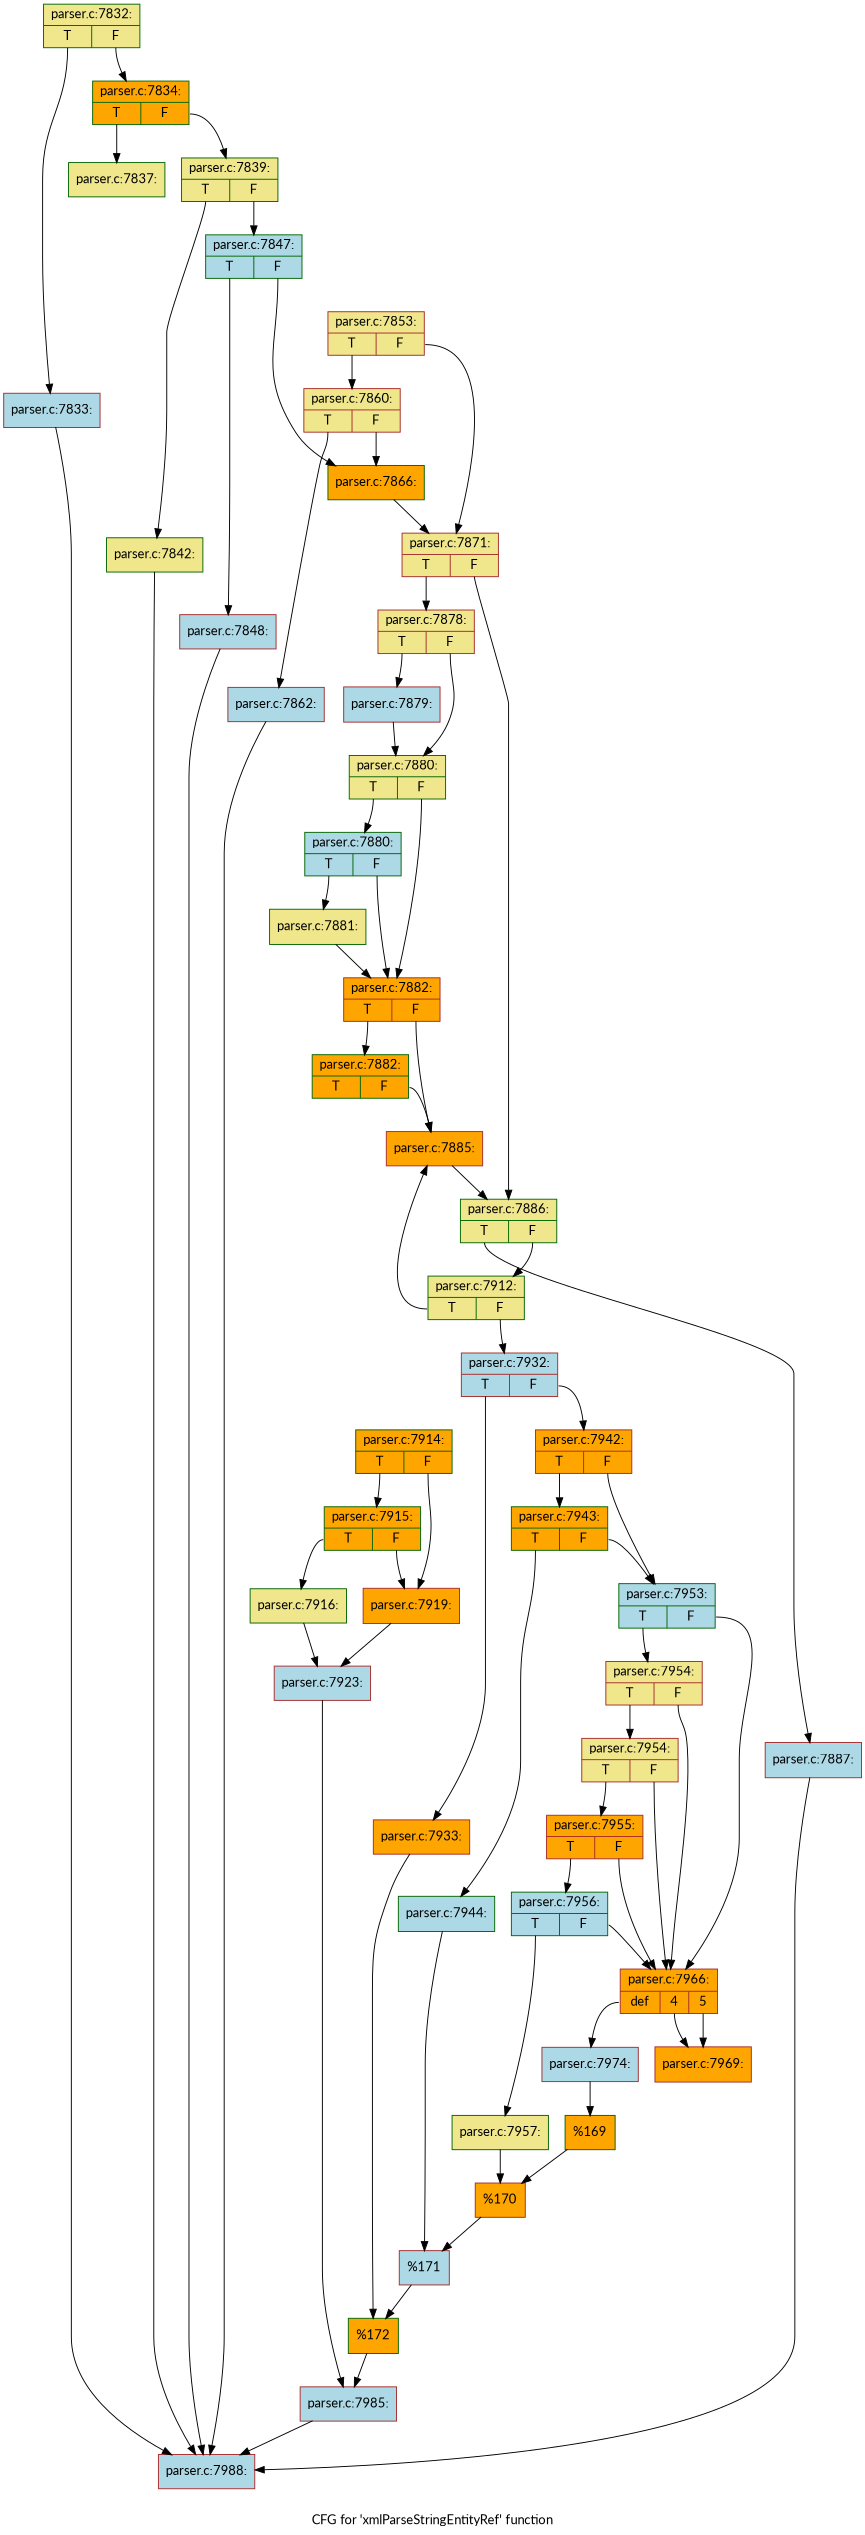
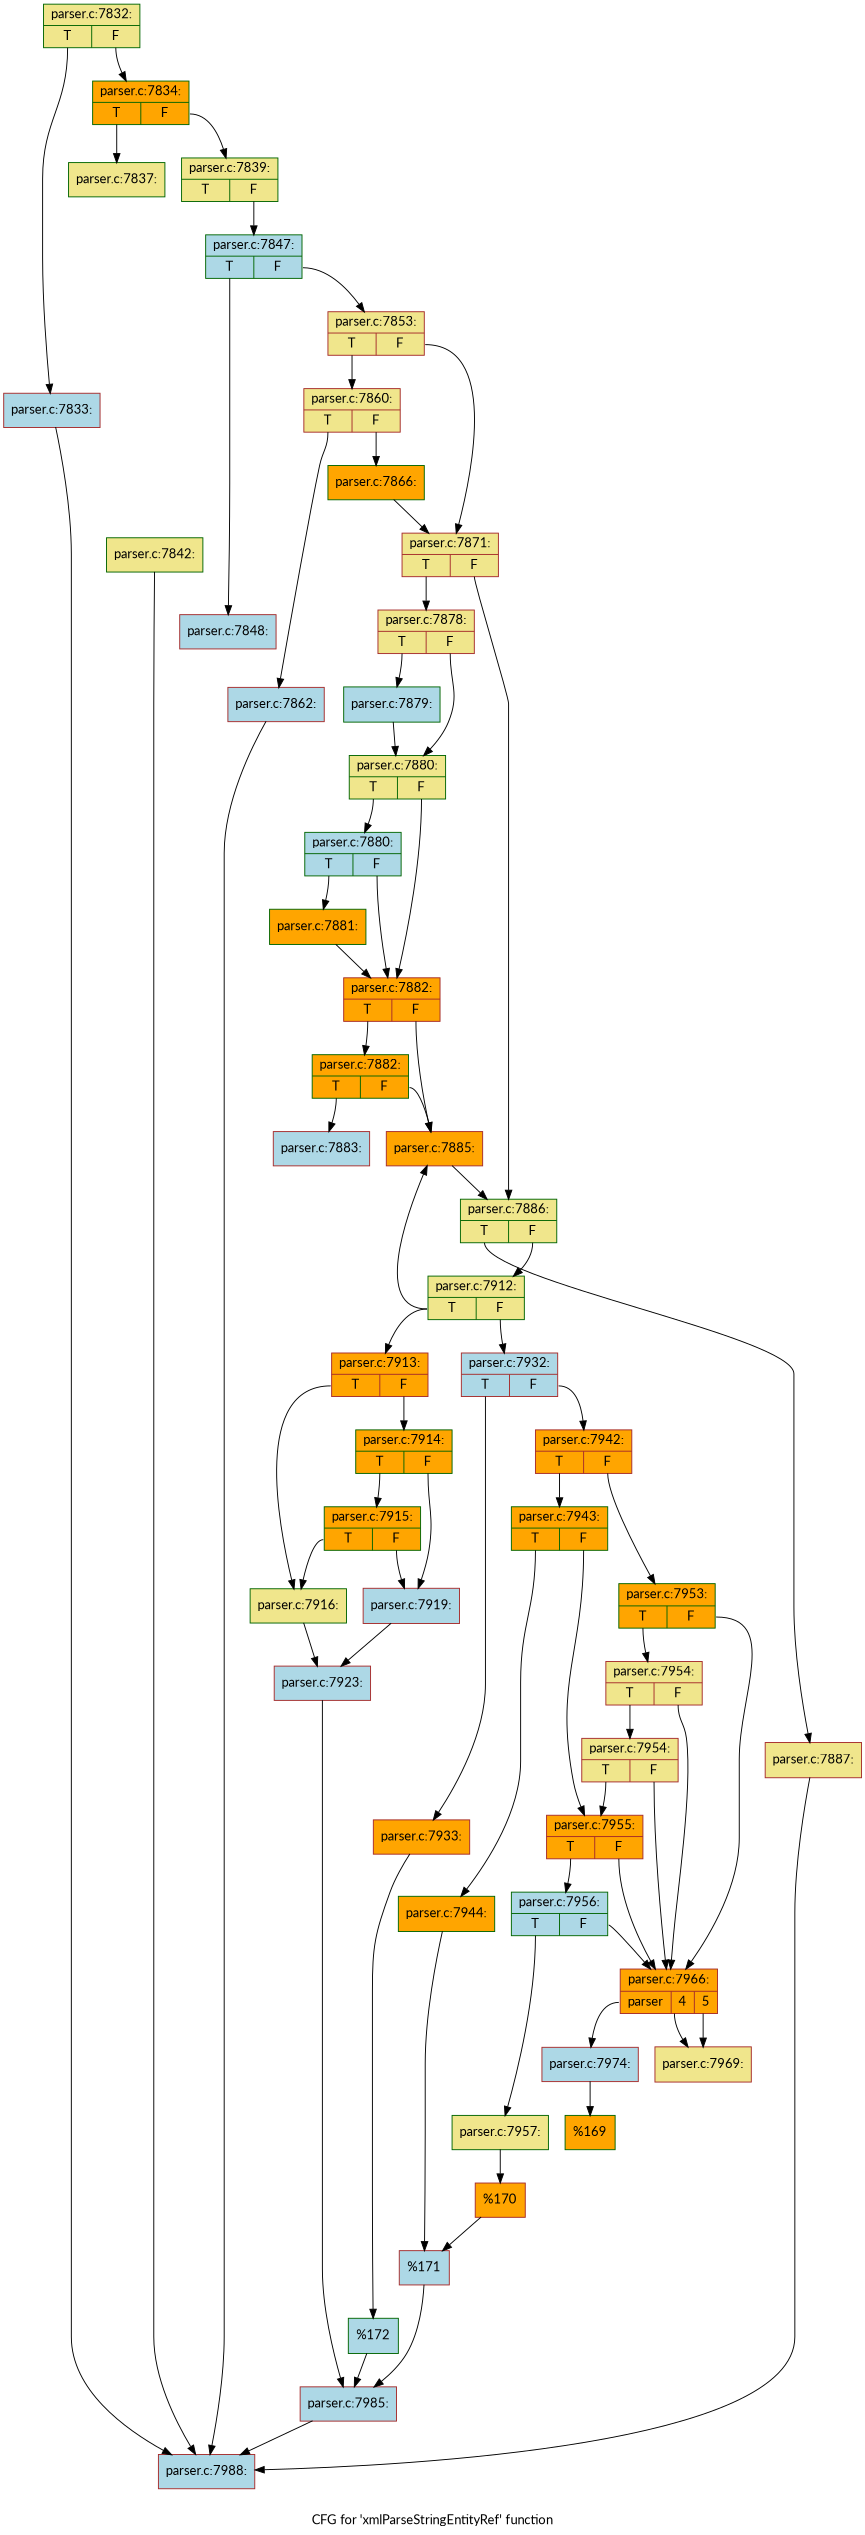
edge "parser.c:7839:" -> "parser.c:7842:": removed
edge "parser.c:7847:" -> "parser.c:7866:": now "parser.c:7847:" -> "parser.c:7853:"
node "parser.c:7879:": color brown -> darkgreen
node "parser.c:7881:": fillcolor khaki -> orange
node "parser.c:7883:": added
node "parser.c:7913:": added
edge "parser.c:7848:" -> "parser.c:7988:": removed
edge "parser.c:7943:" -> "parser.c:7953:": now "parser.c:7943:" -> "parser.c:7955:"
node "parser.c:7919:": fillcolor orange -> lightblue
node "parser.c:7953:": fillcolor lightblue -> orange
node "parser.c:7887:": fillcolor lightblue -> khaki
node "parser.c:7944:": fillcolor lightblue -> orange
node "parser.c:7966:": text "def" -> "parser"
node "parser.c:7969:": fillcolor orange -> khaki
edge "%169" -> "%170": removed
edge "%171" -> "%172": now "%171" -> "parser.c:7985:"
node "%172": fillcolor orange -> lightblue
